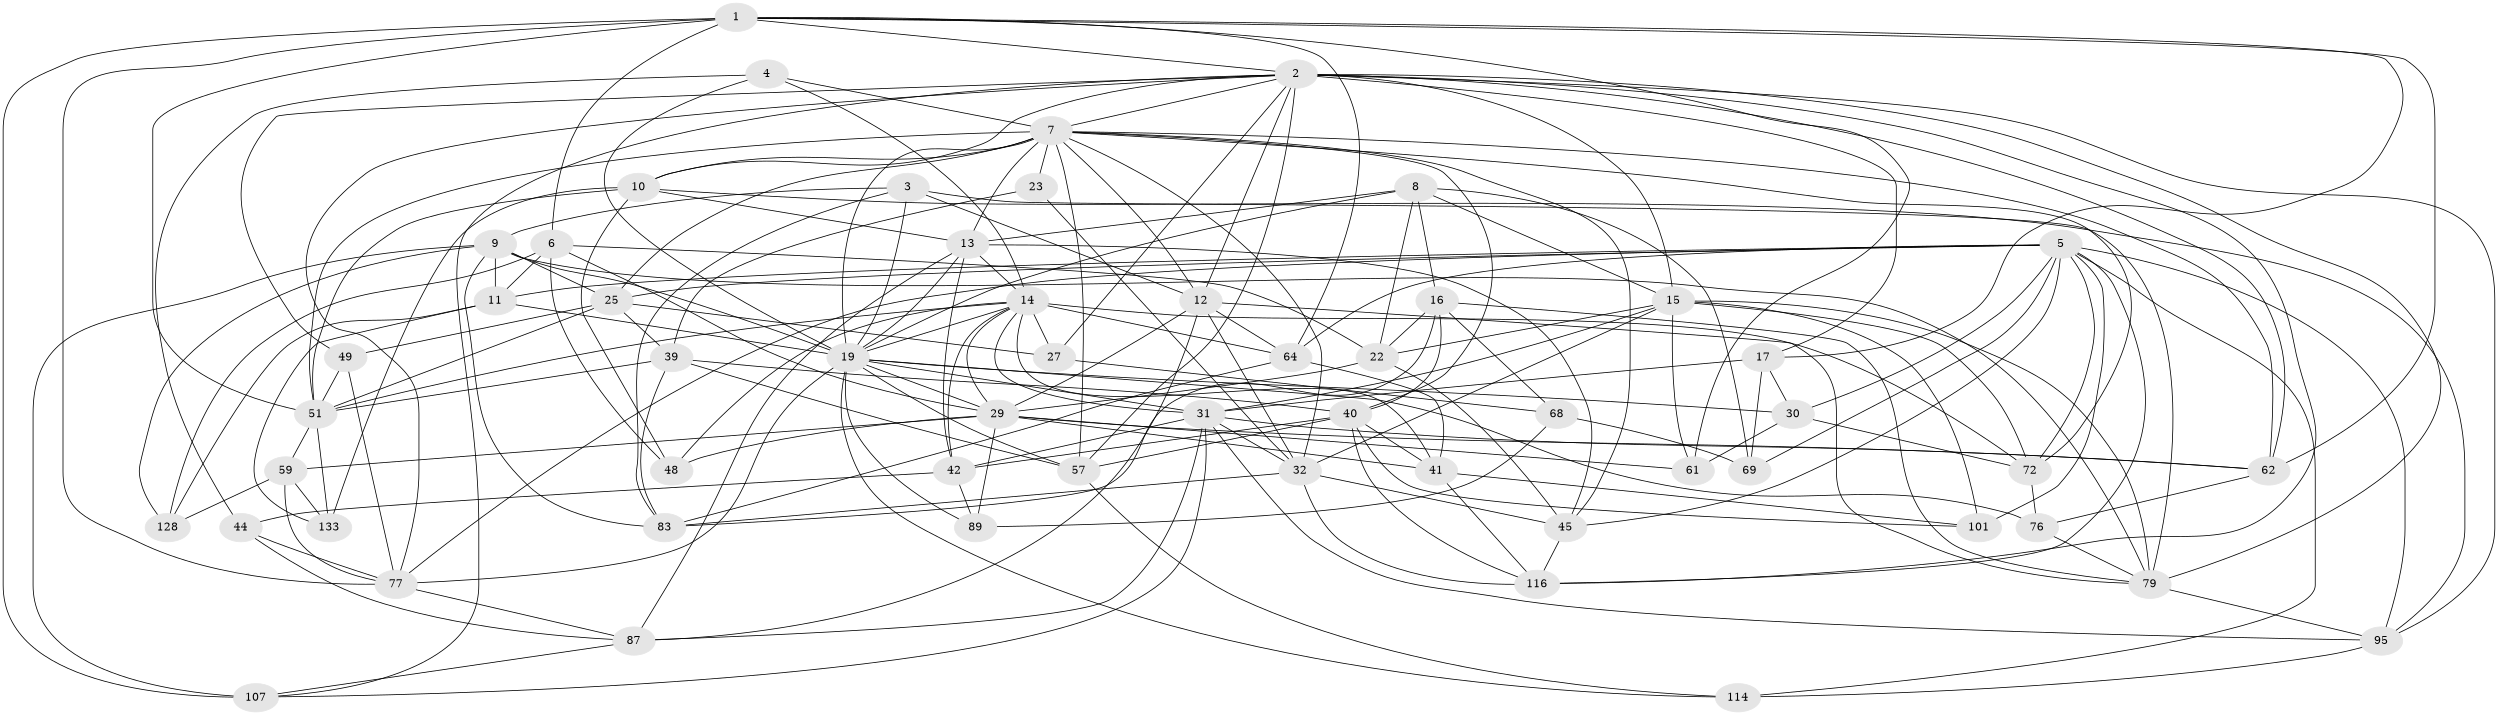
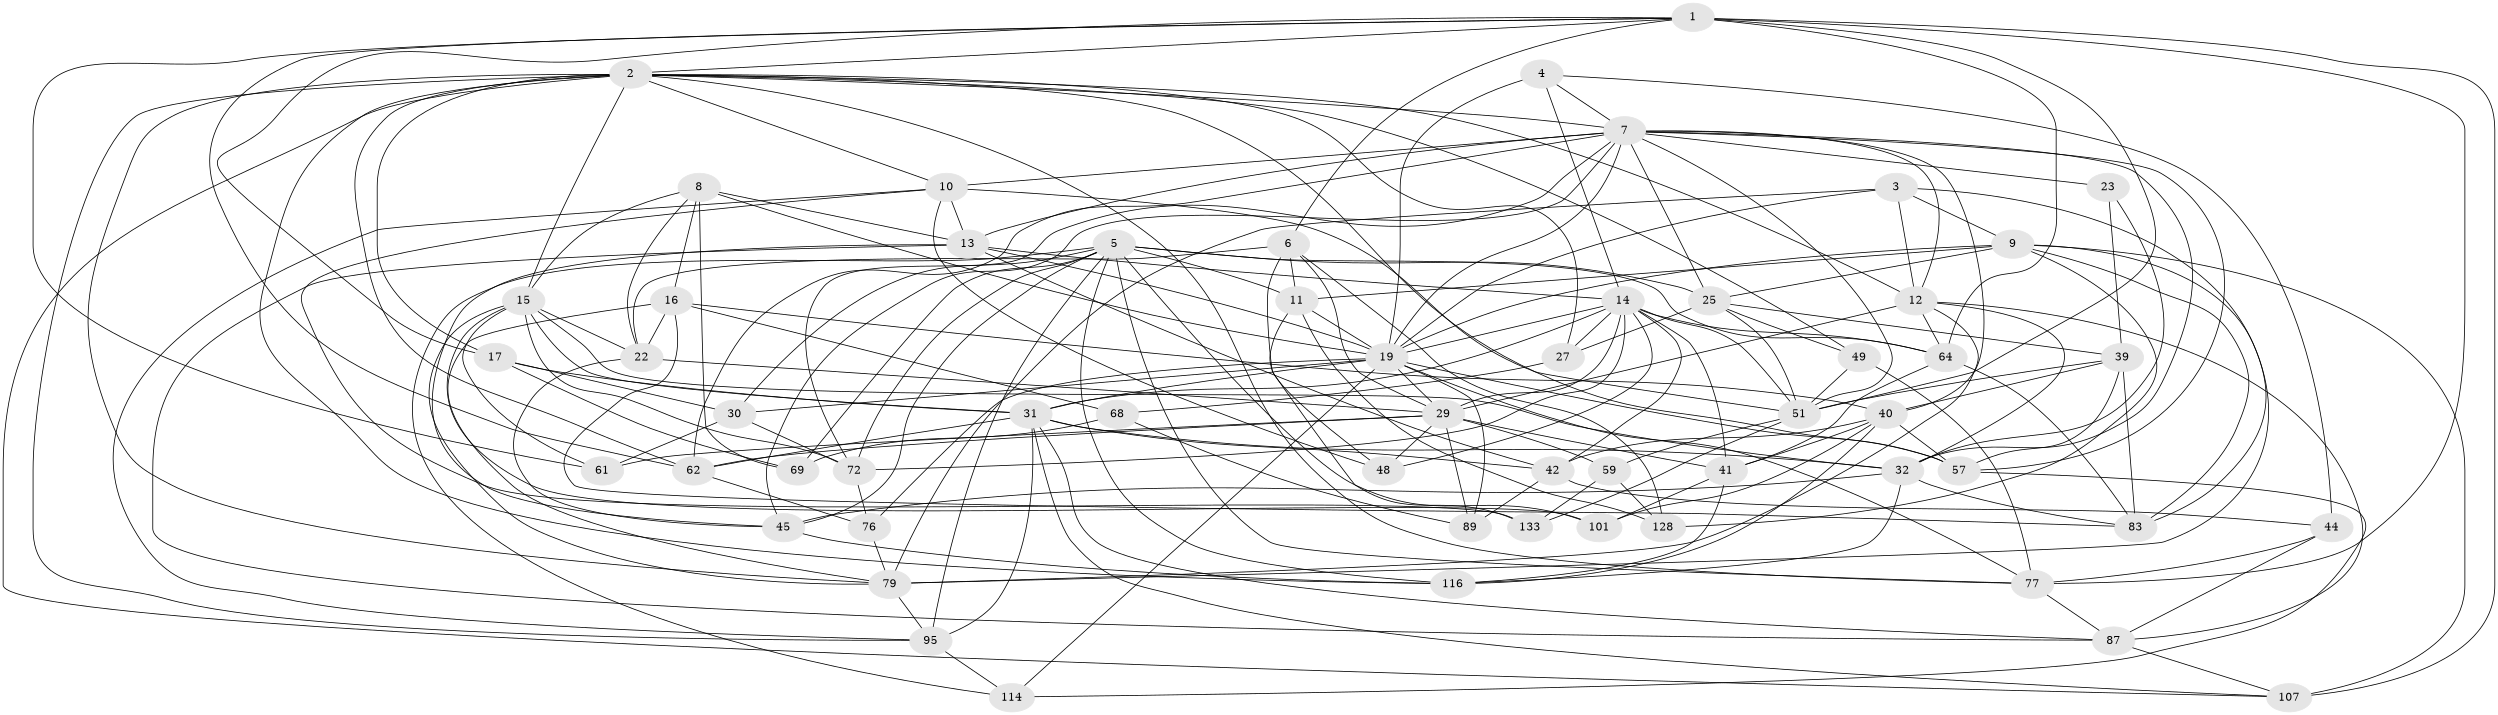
edge "59" -- "77": removed
